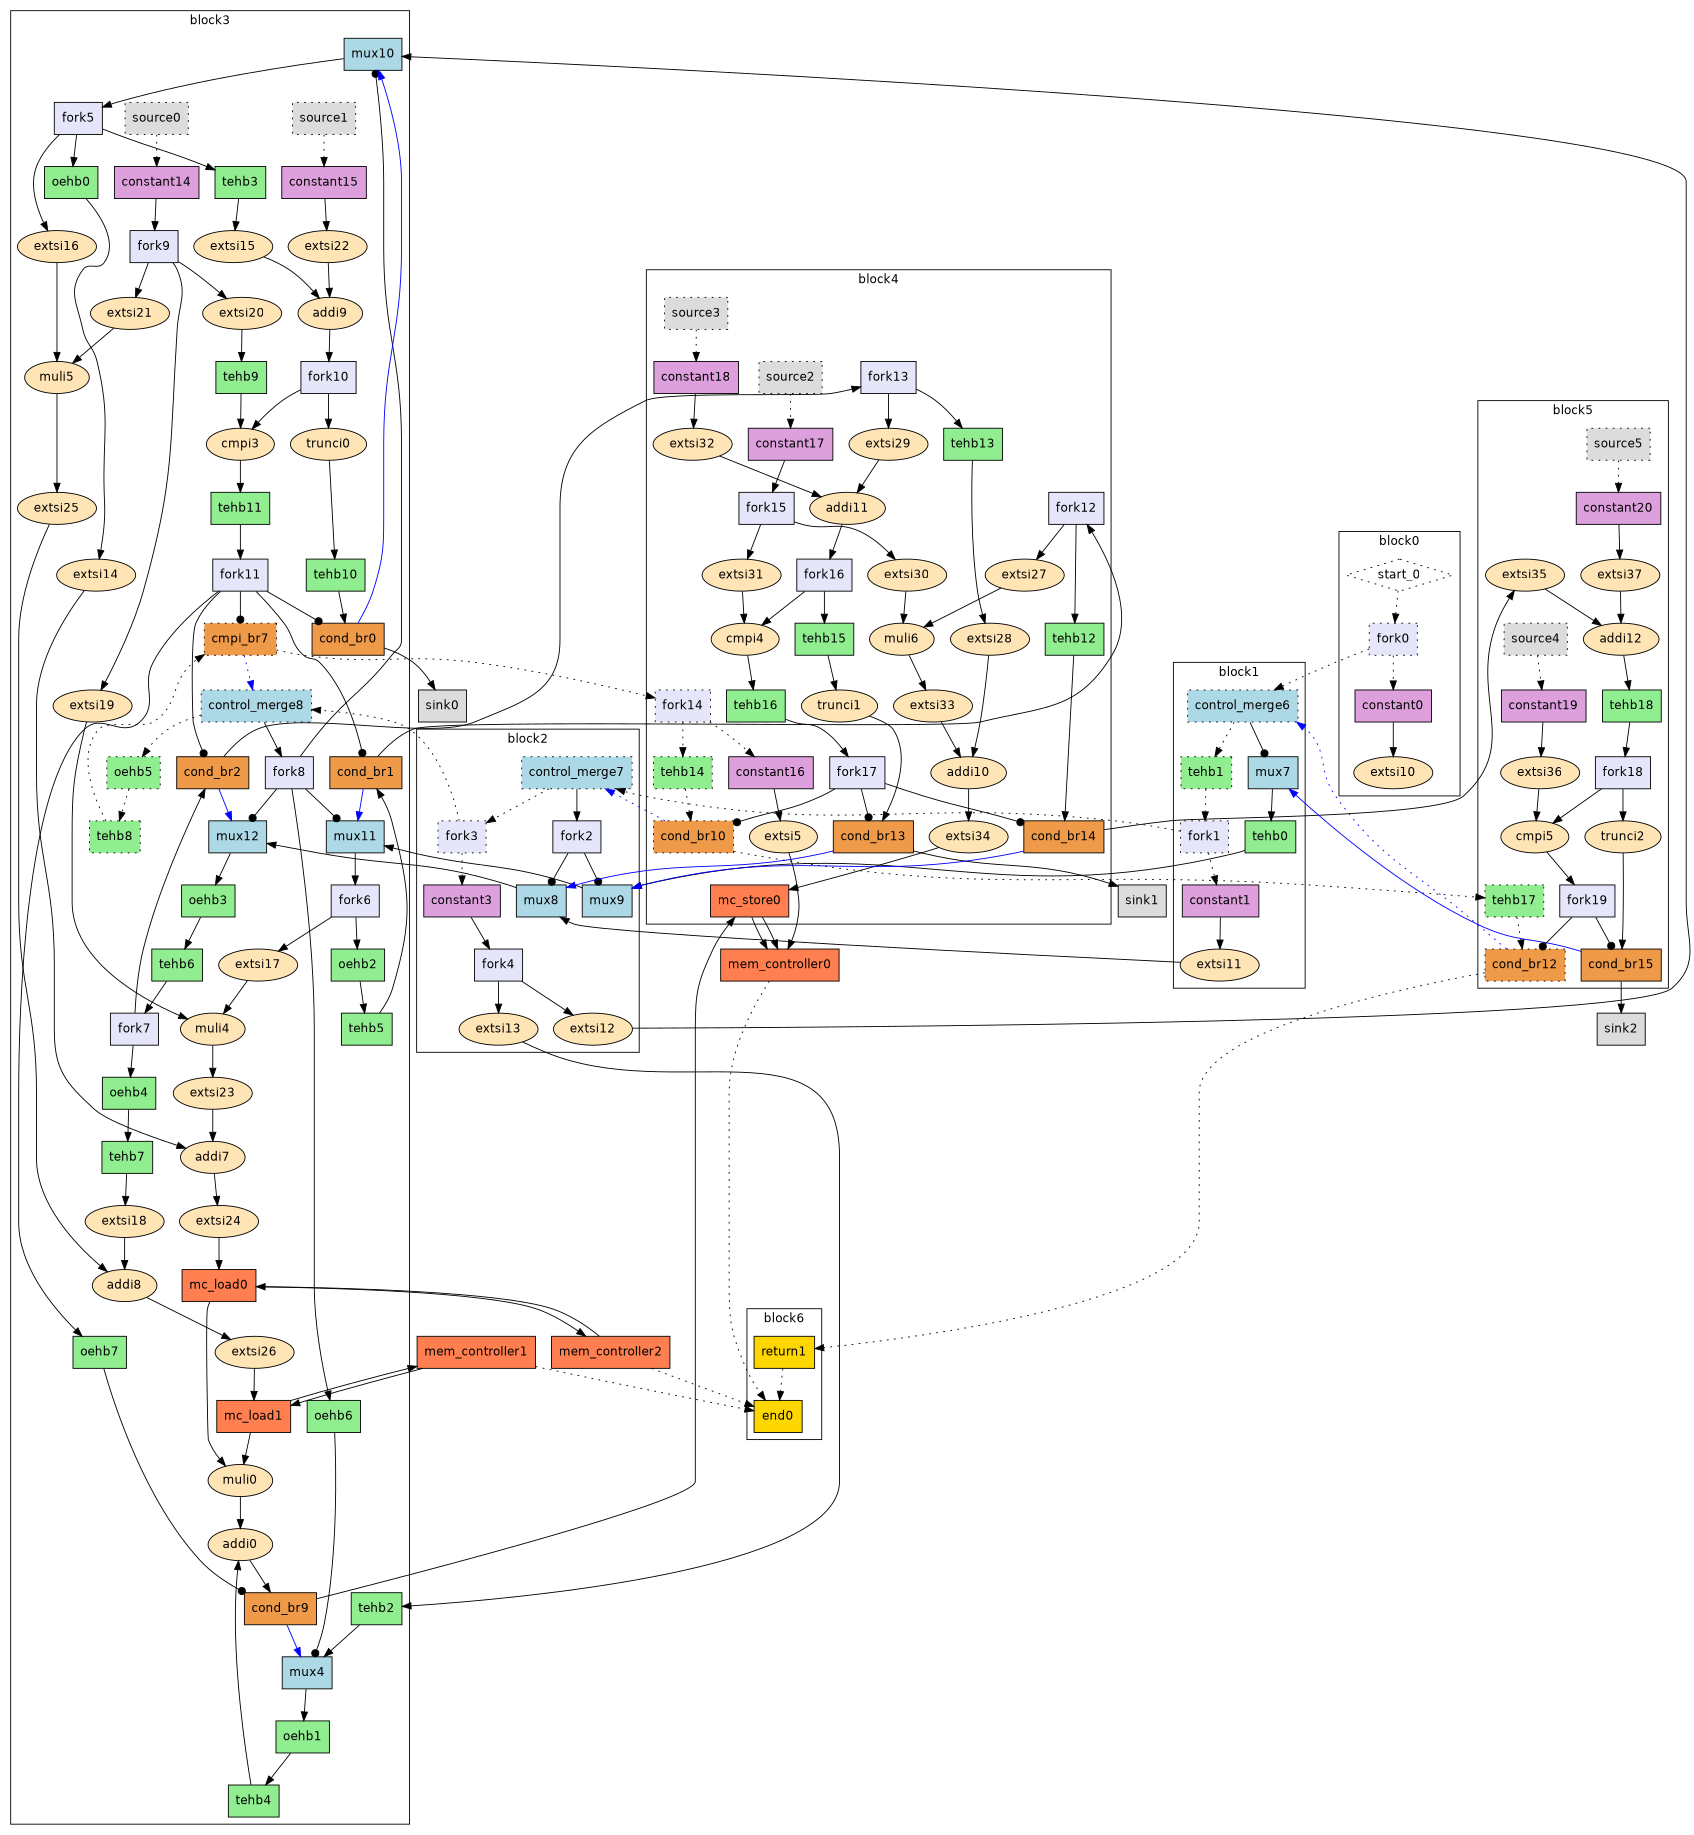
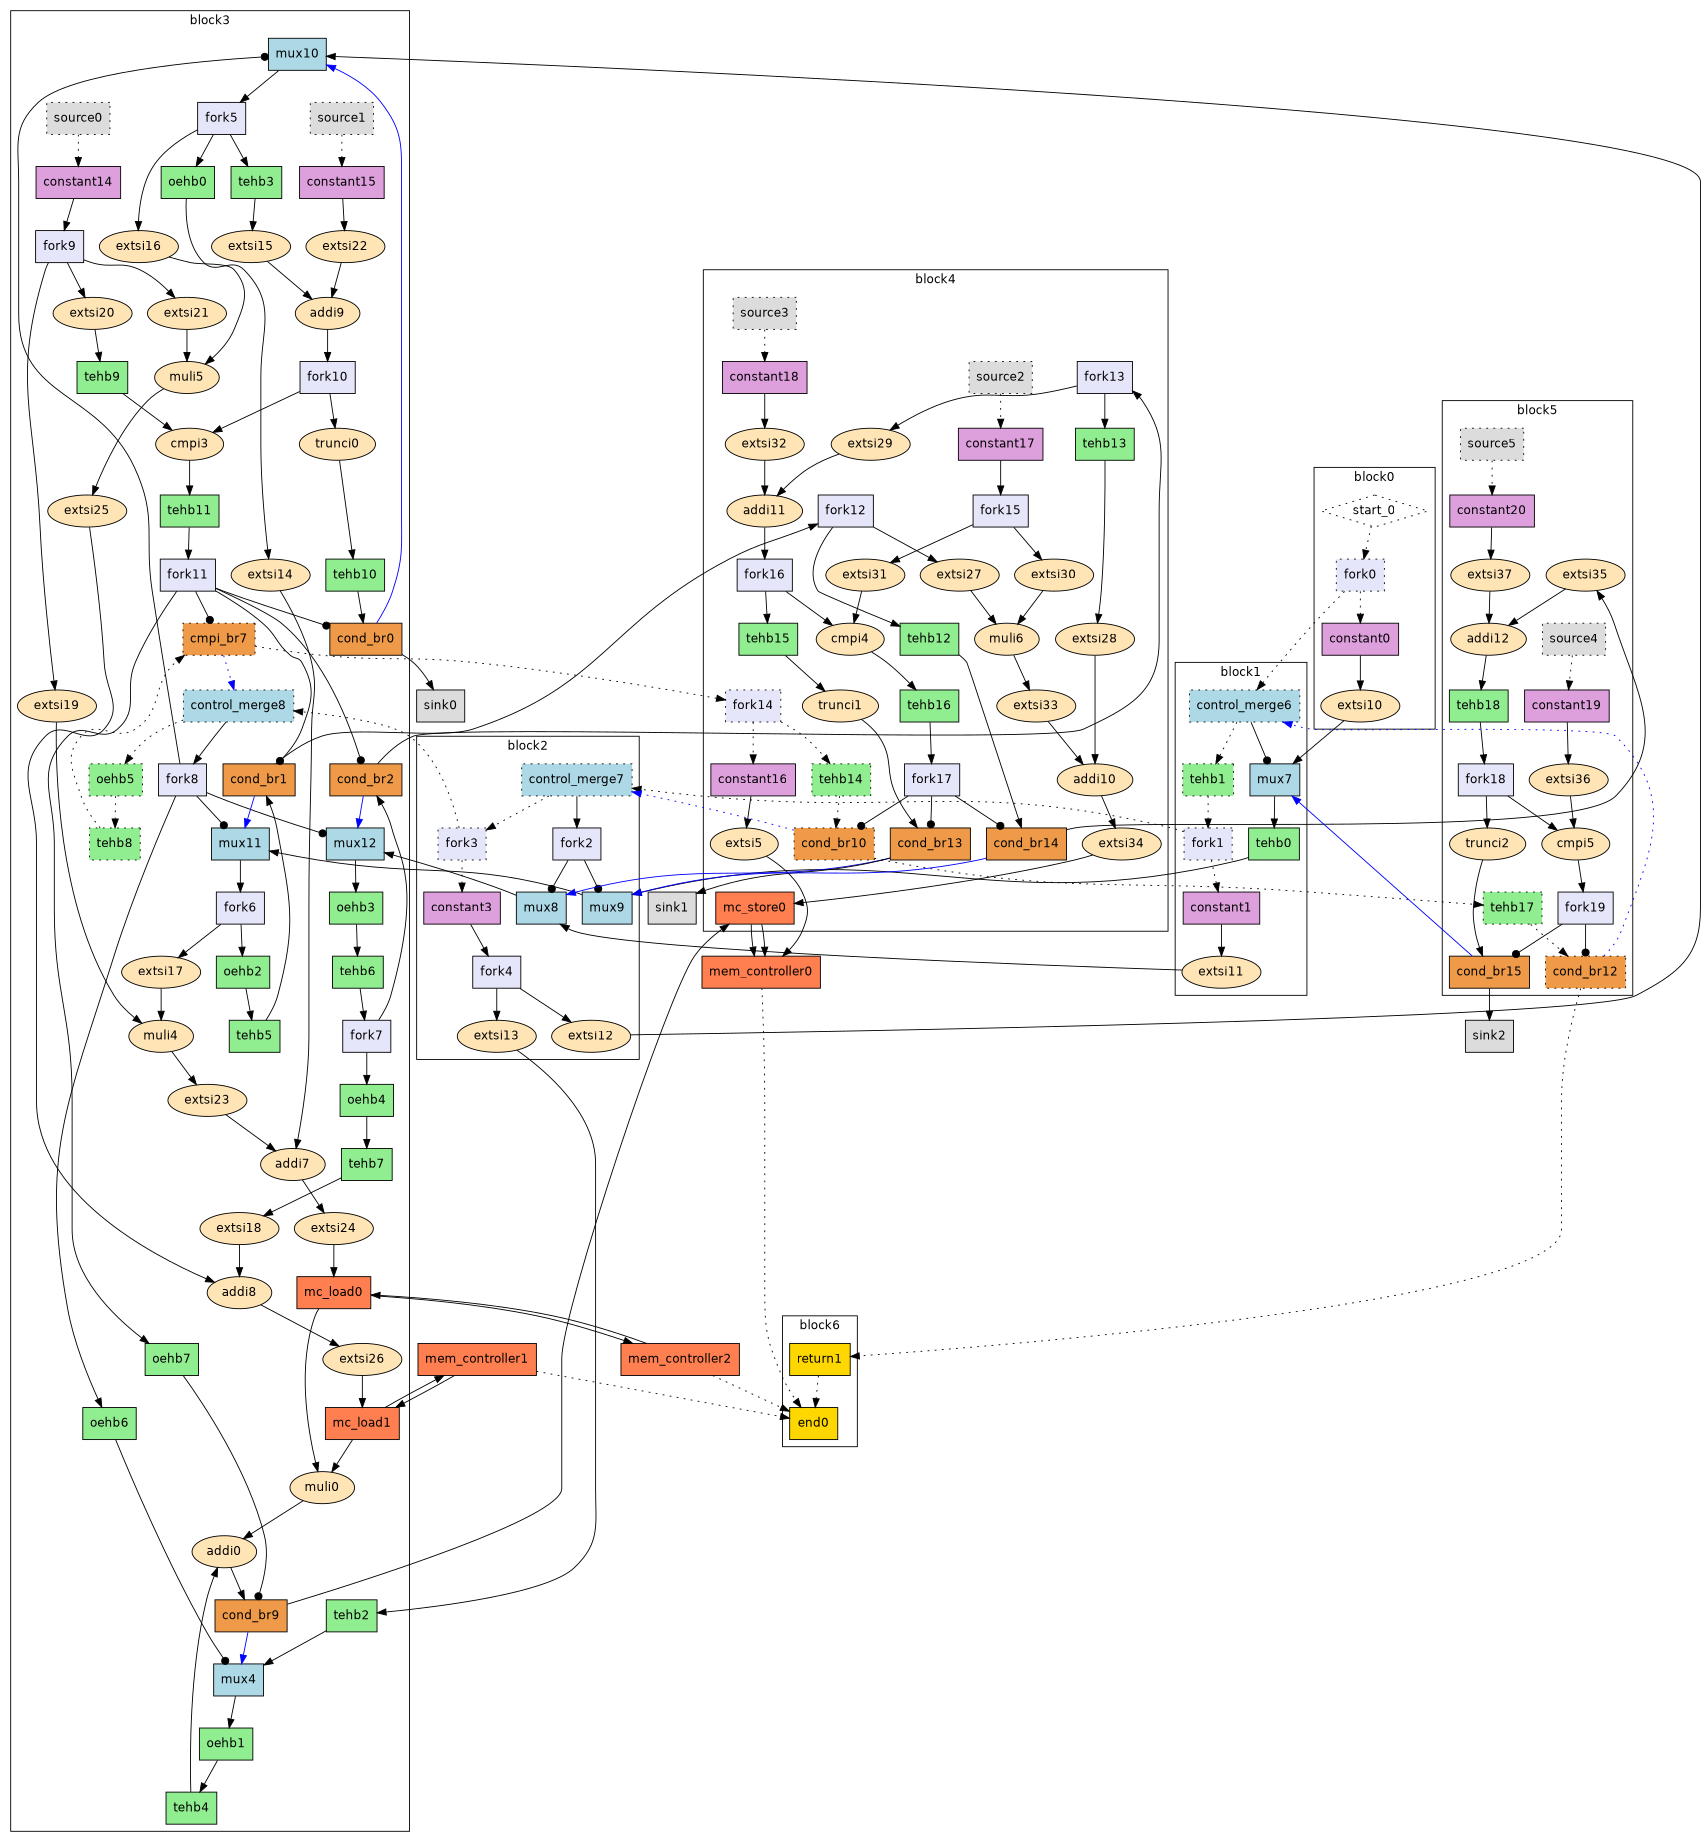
edge "extsi10" -- "mux7": added
